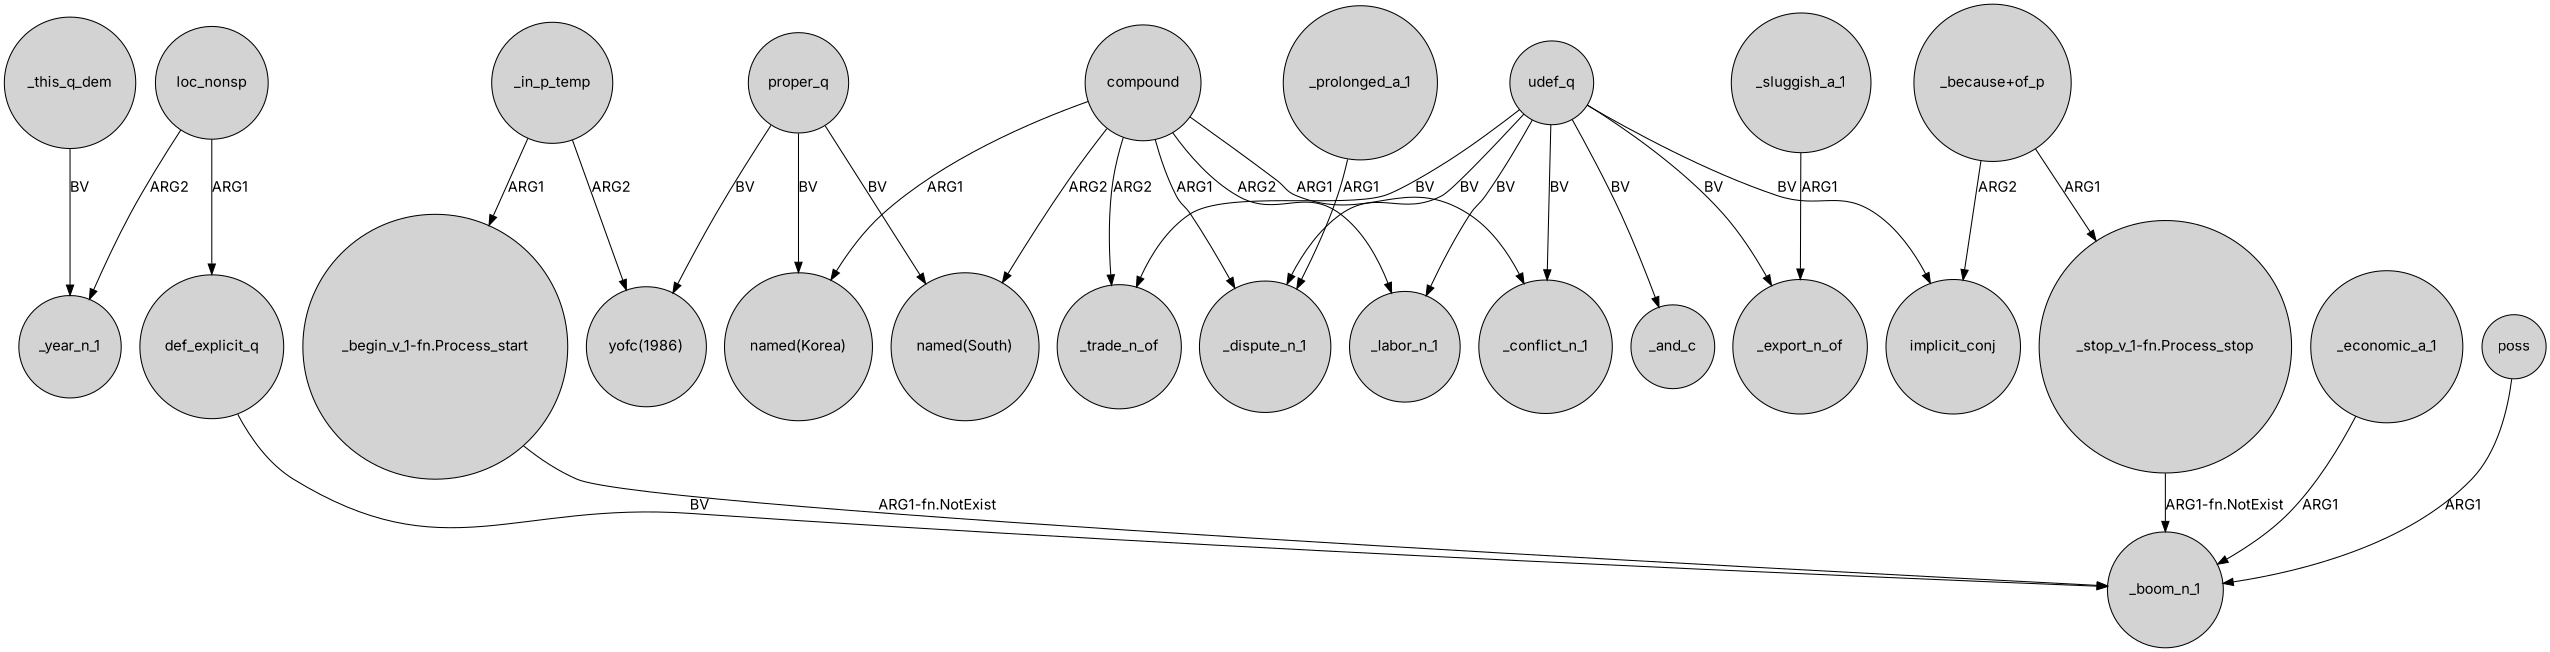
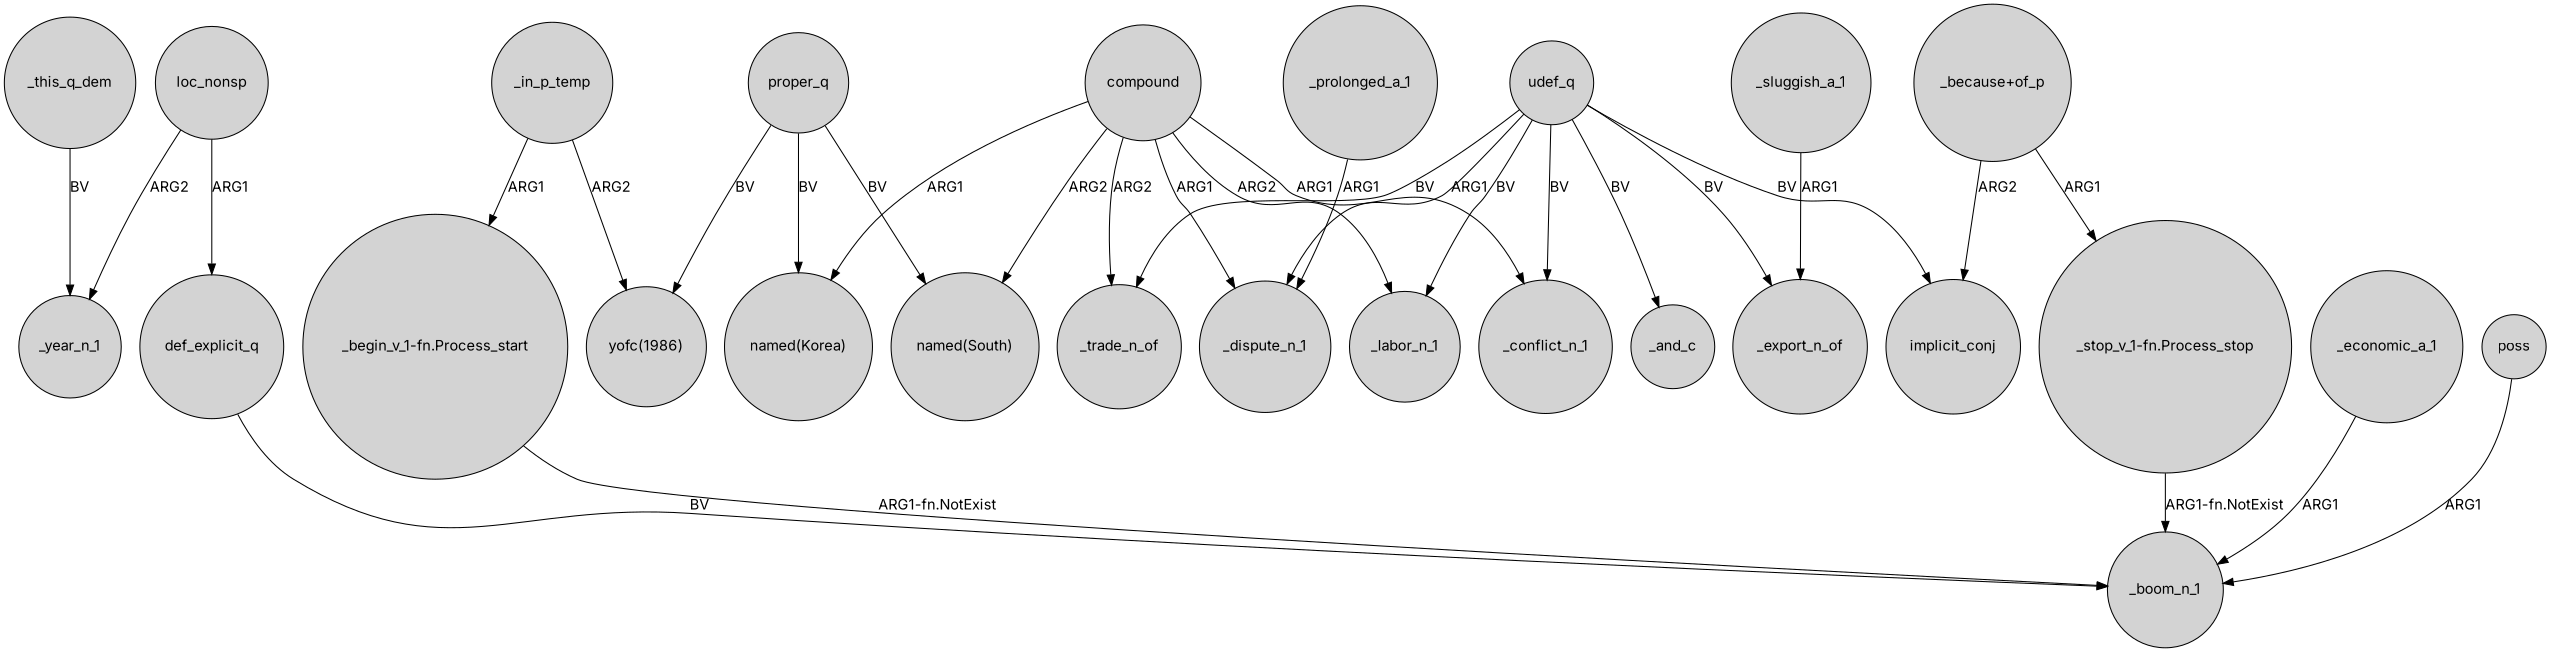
edge "udef_q" -> "_dispute_n_1": label "BV" -> "ARG1"
